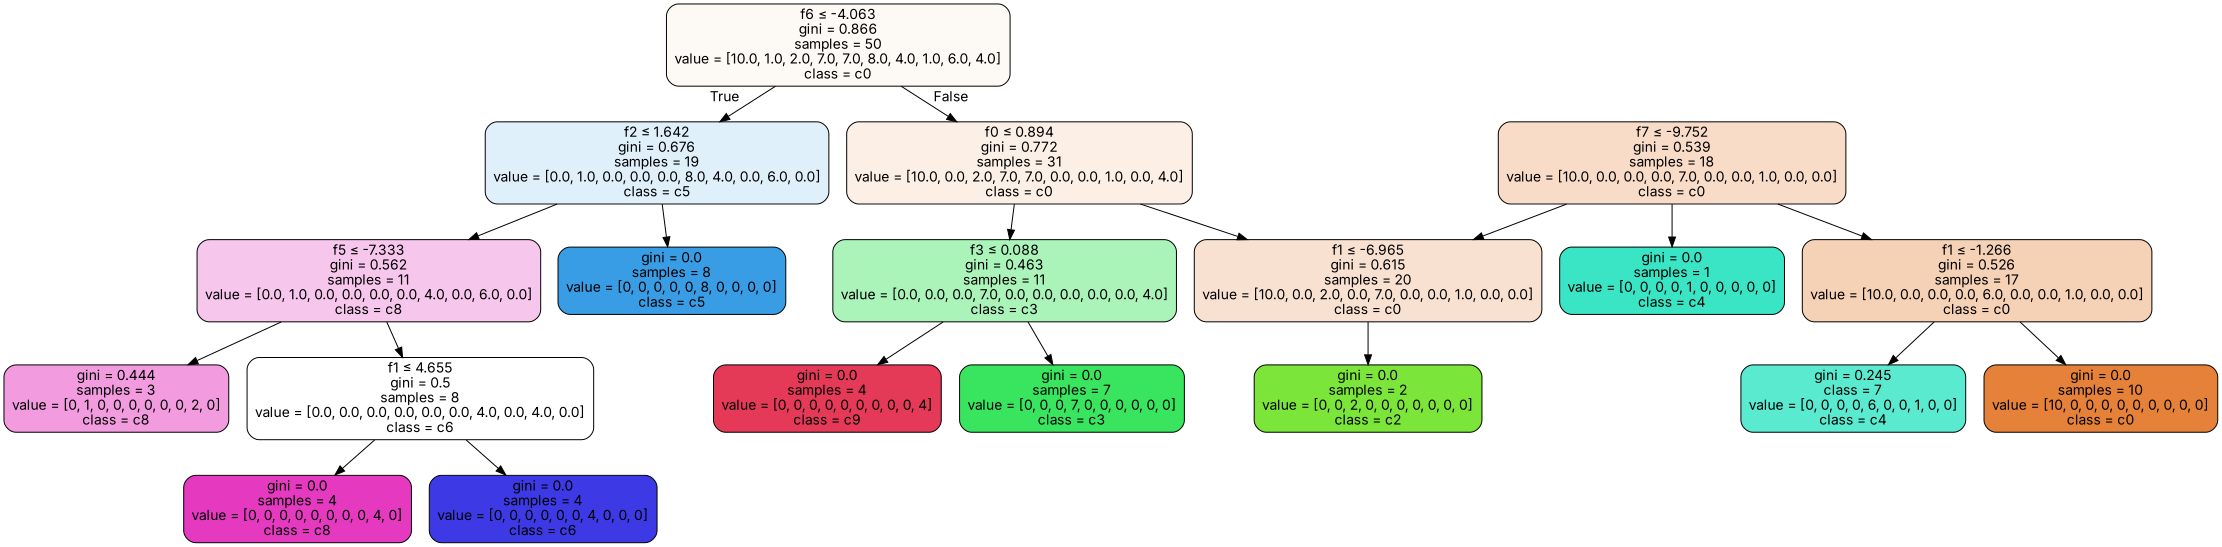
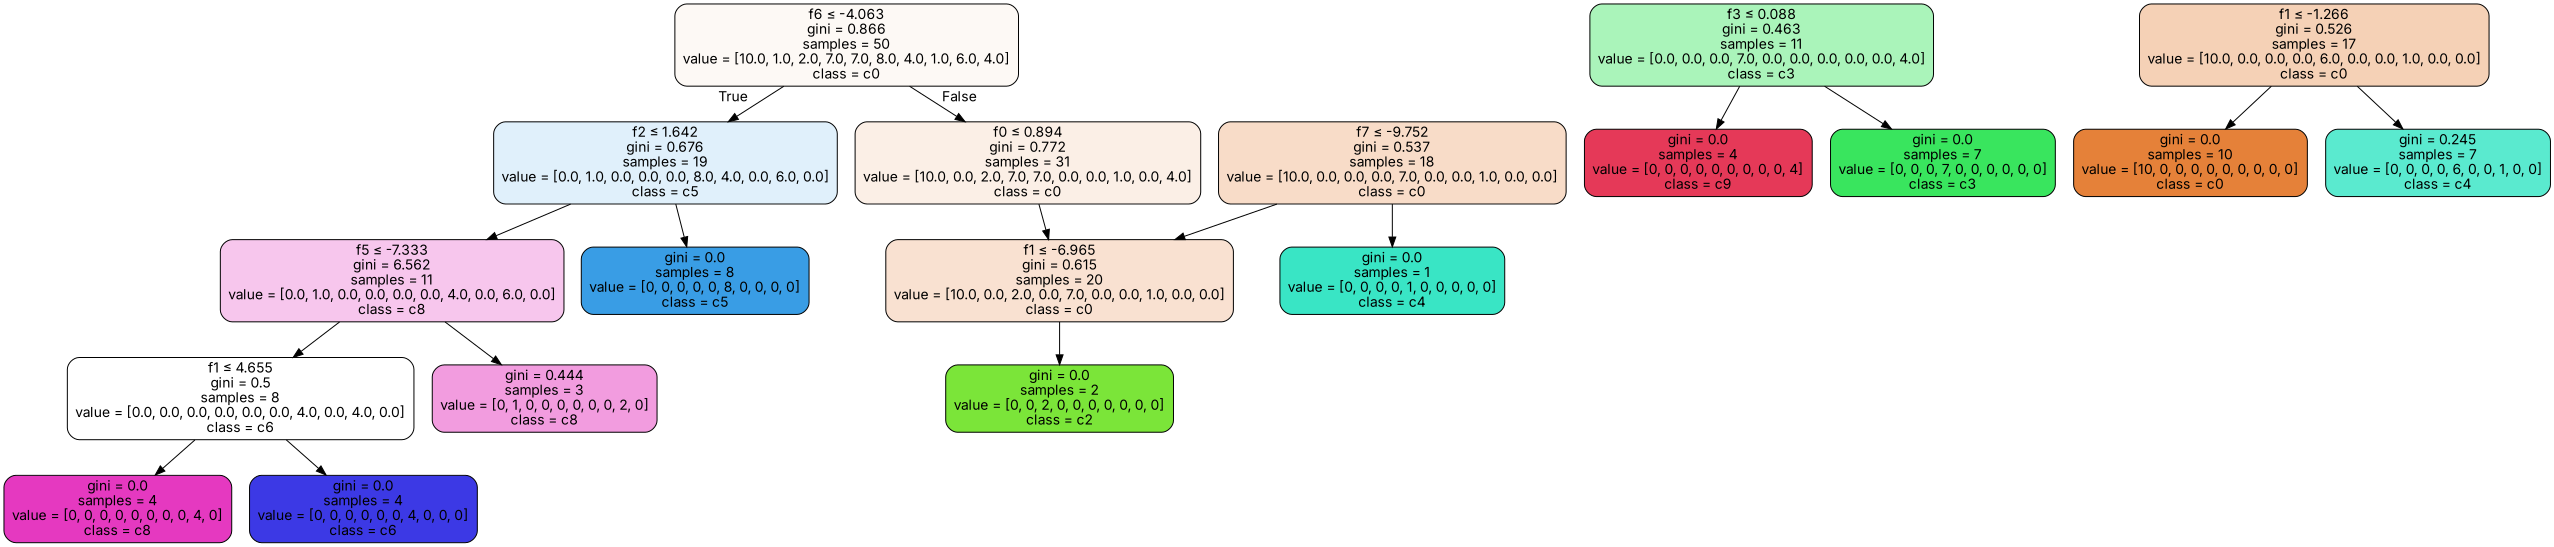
node "f7 ≤ -9.752": text "gini = 0.539" -> "gini = 0.537"
edge "f0 ≤ 0.894" -> "f3 ≤ 0.088": removed
edge "f7 ≤ -9.752" -> "f1 ≤ -1.266": removed
node "f5 ≤ -7.333": text "gini = 0.562" -> "gini = 6.562"
node "gini = 0.245": text "class = 7" -> "samples = 7"
